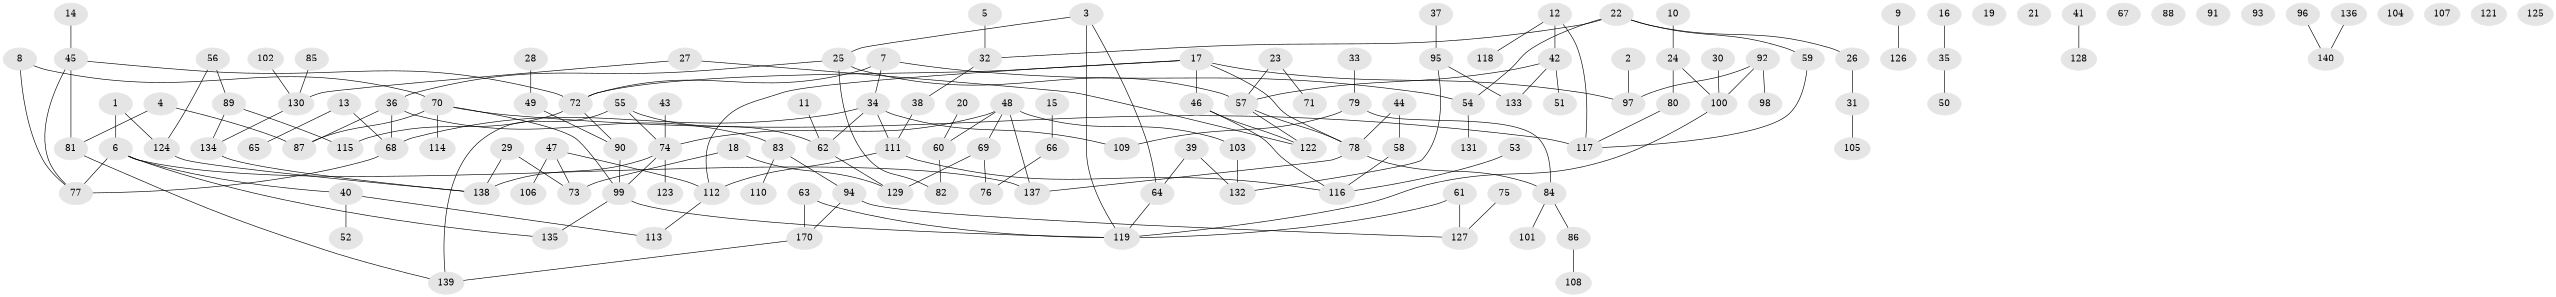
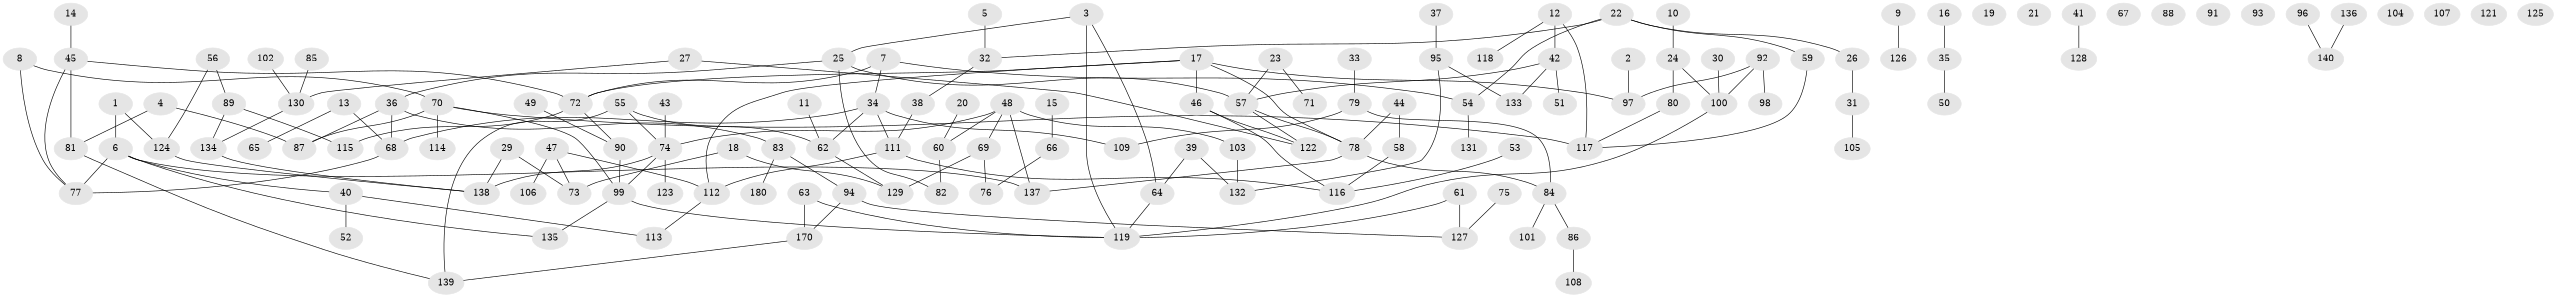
node "28": removed
node "110": label "110" -> "180"
